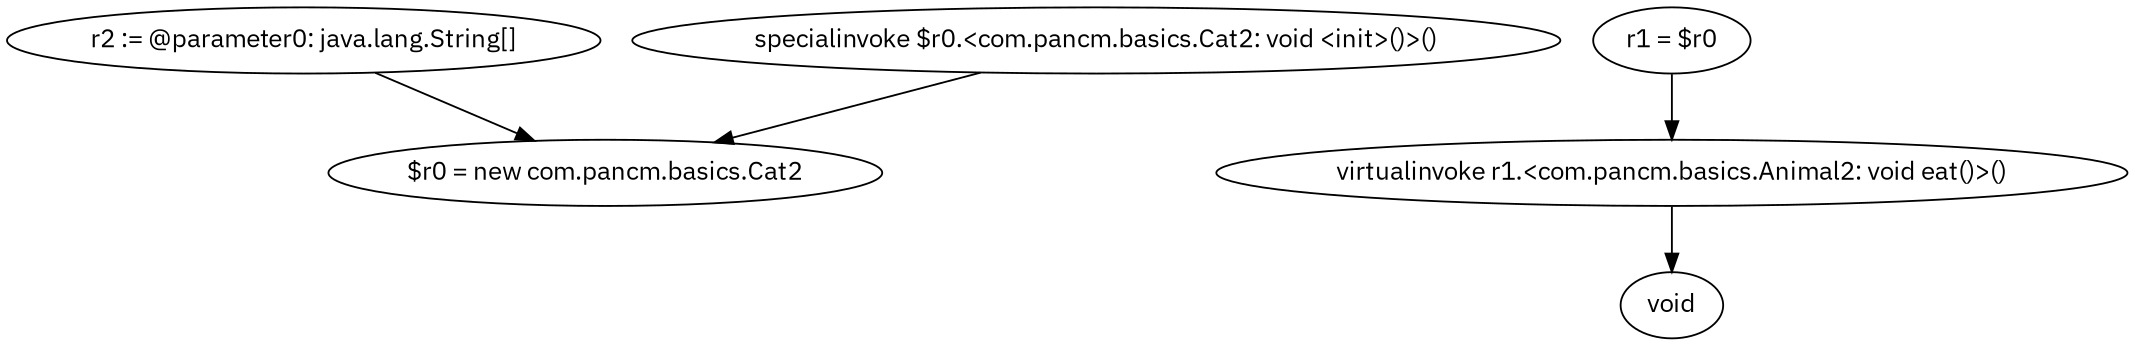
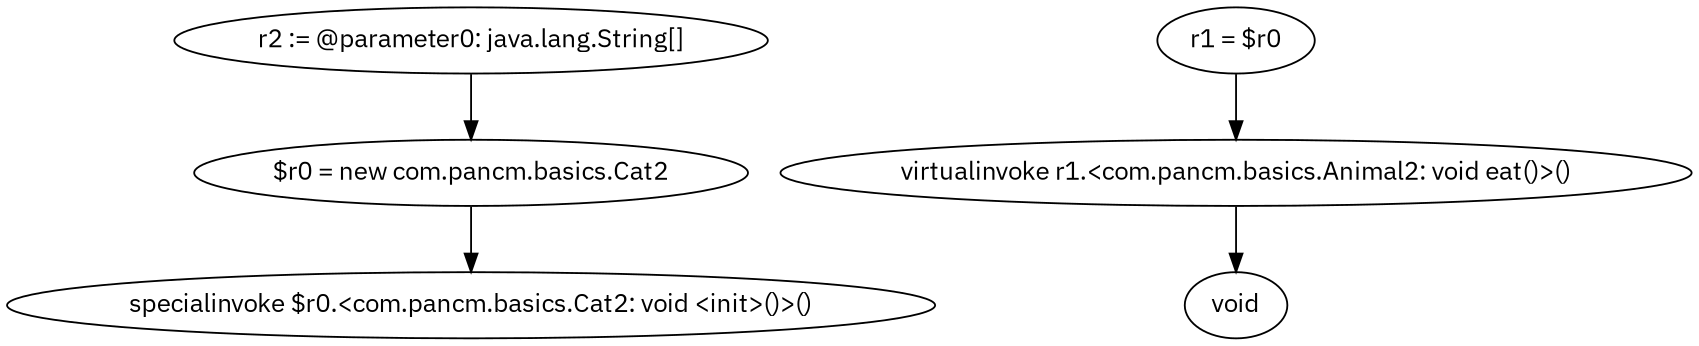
edge "specialinvoke $r0.<com.pancm.basics.Cat2: void <init>()>()" -> "$r0 = new com.pancm.basics.Cat2": reversed
